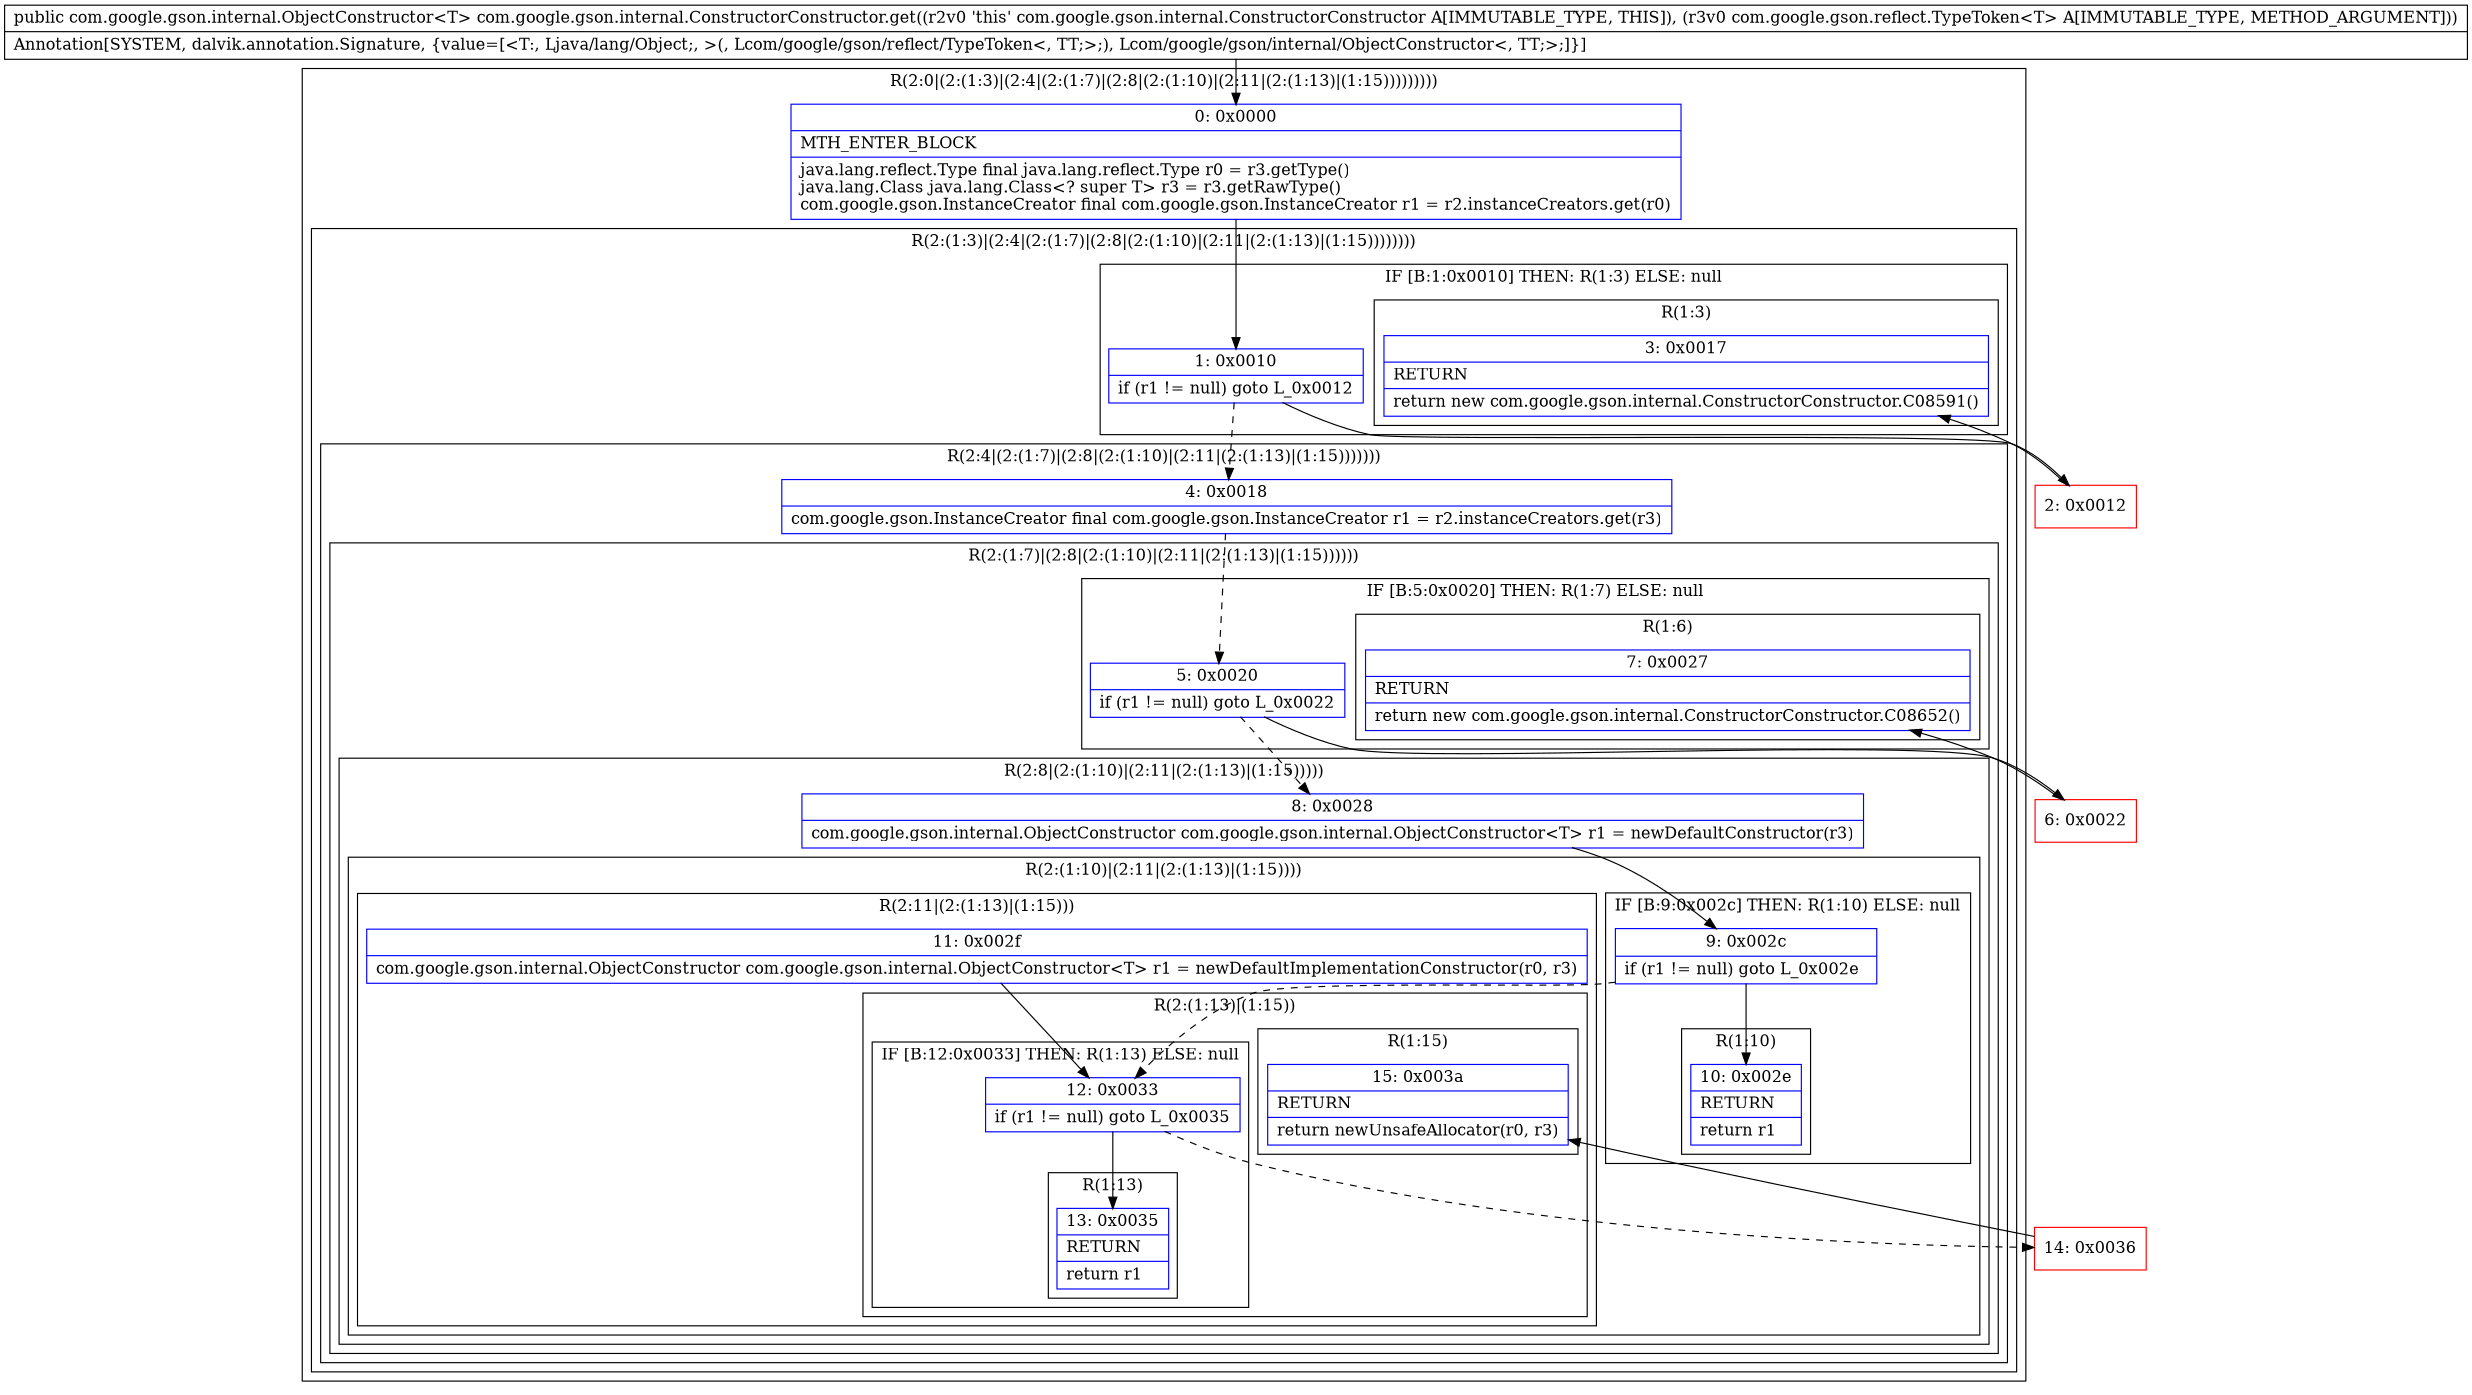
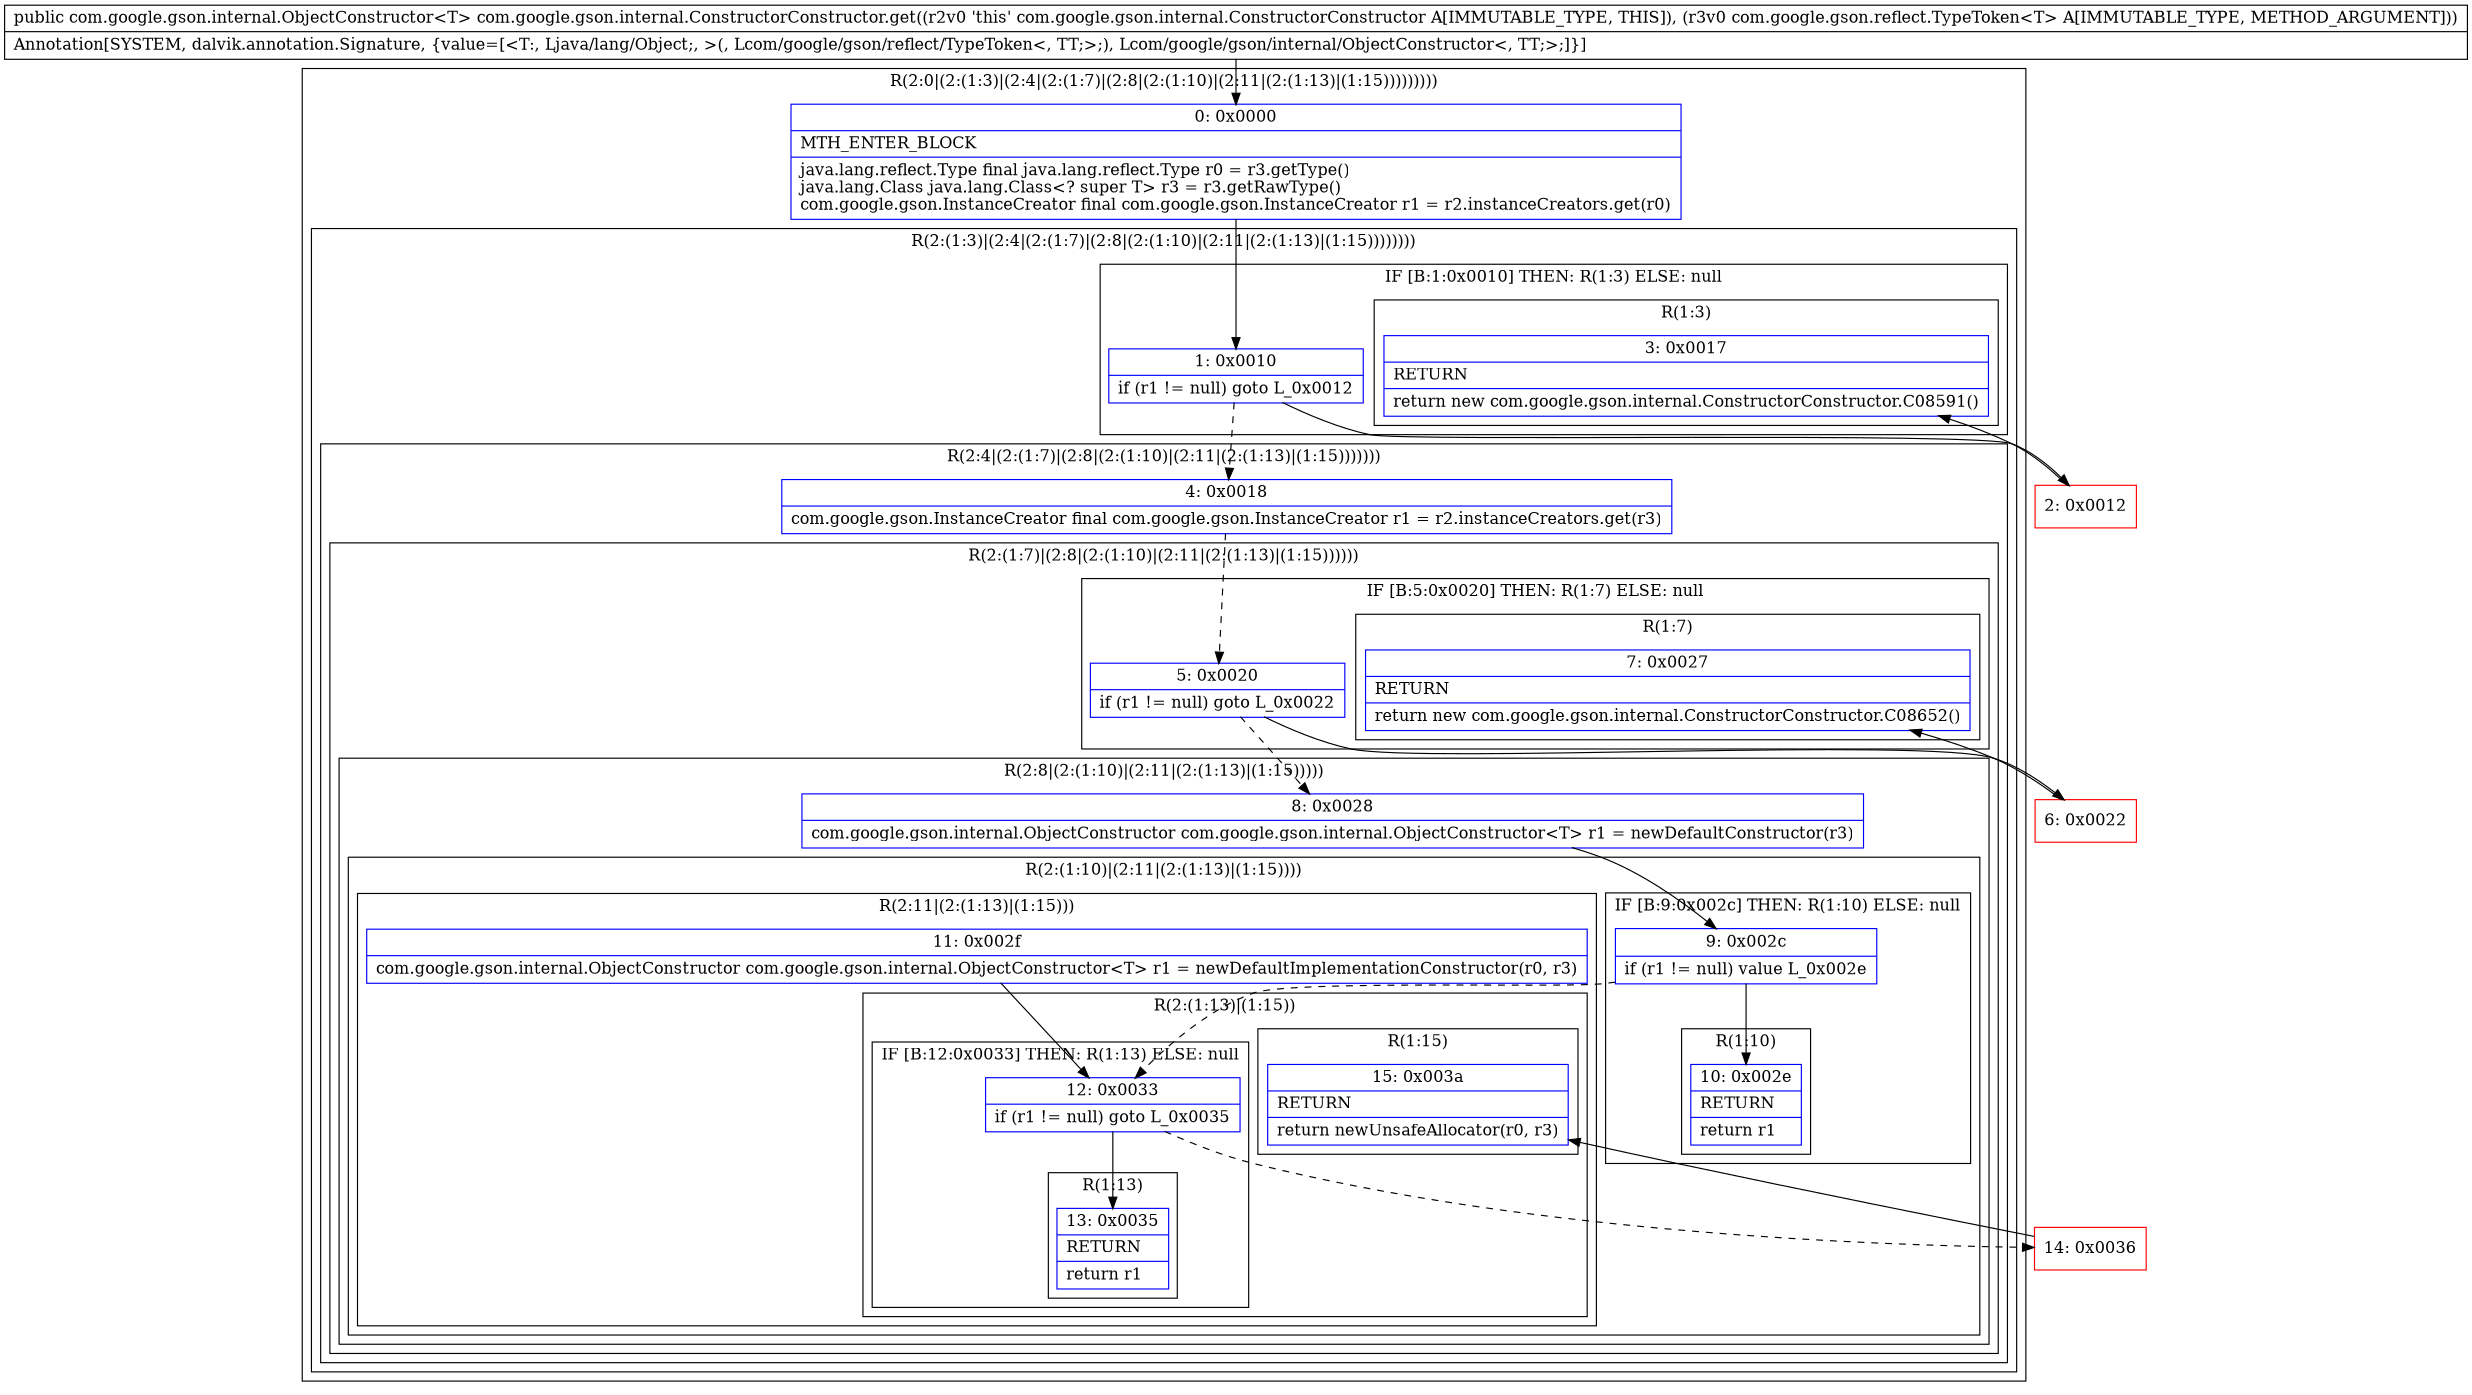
cluster "R(1:6)": label "R(1:6)" -> "R(1:7)"
node "9: 0x002c": text "if (r1 != null) goto L_0x002e" -> "if (r1 != null) value L_0x002e"
